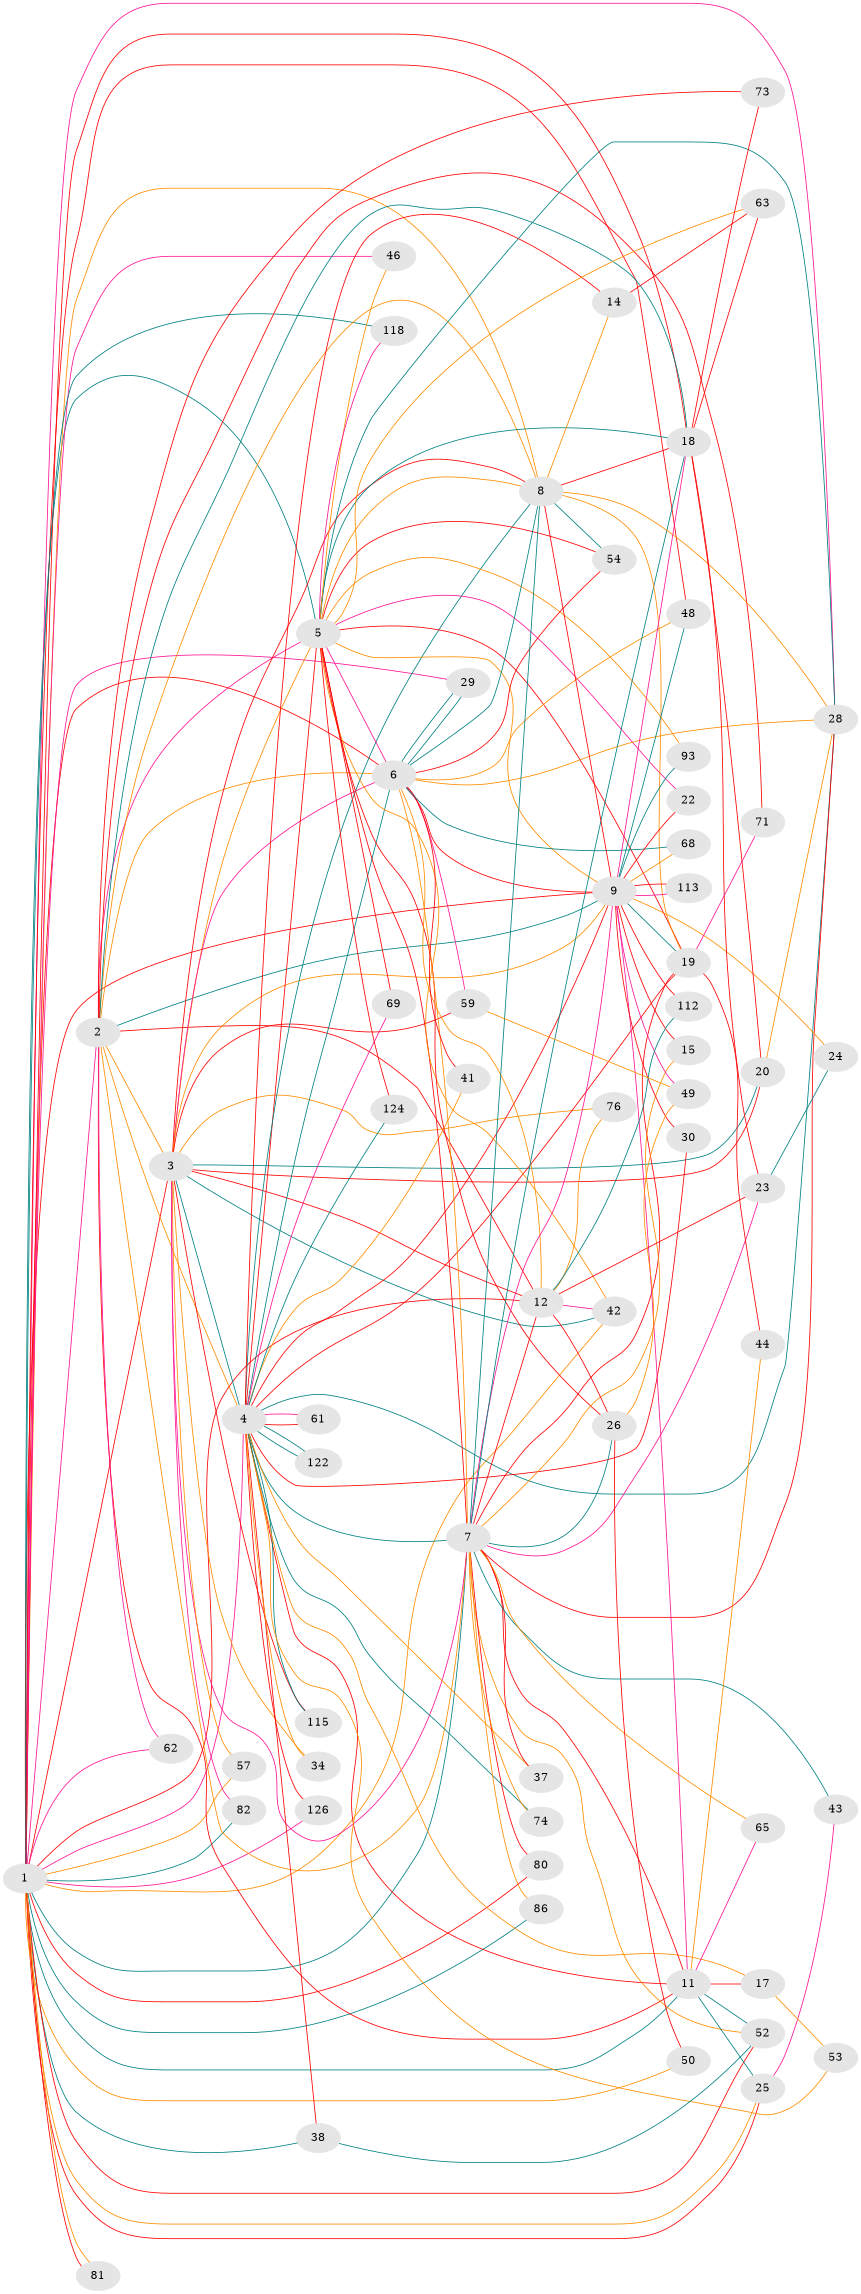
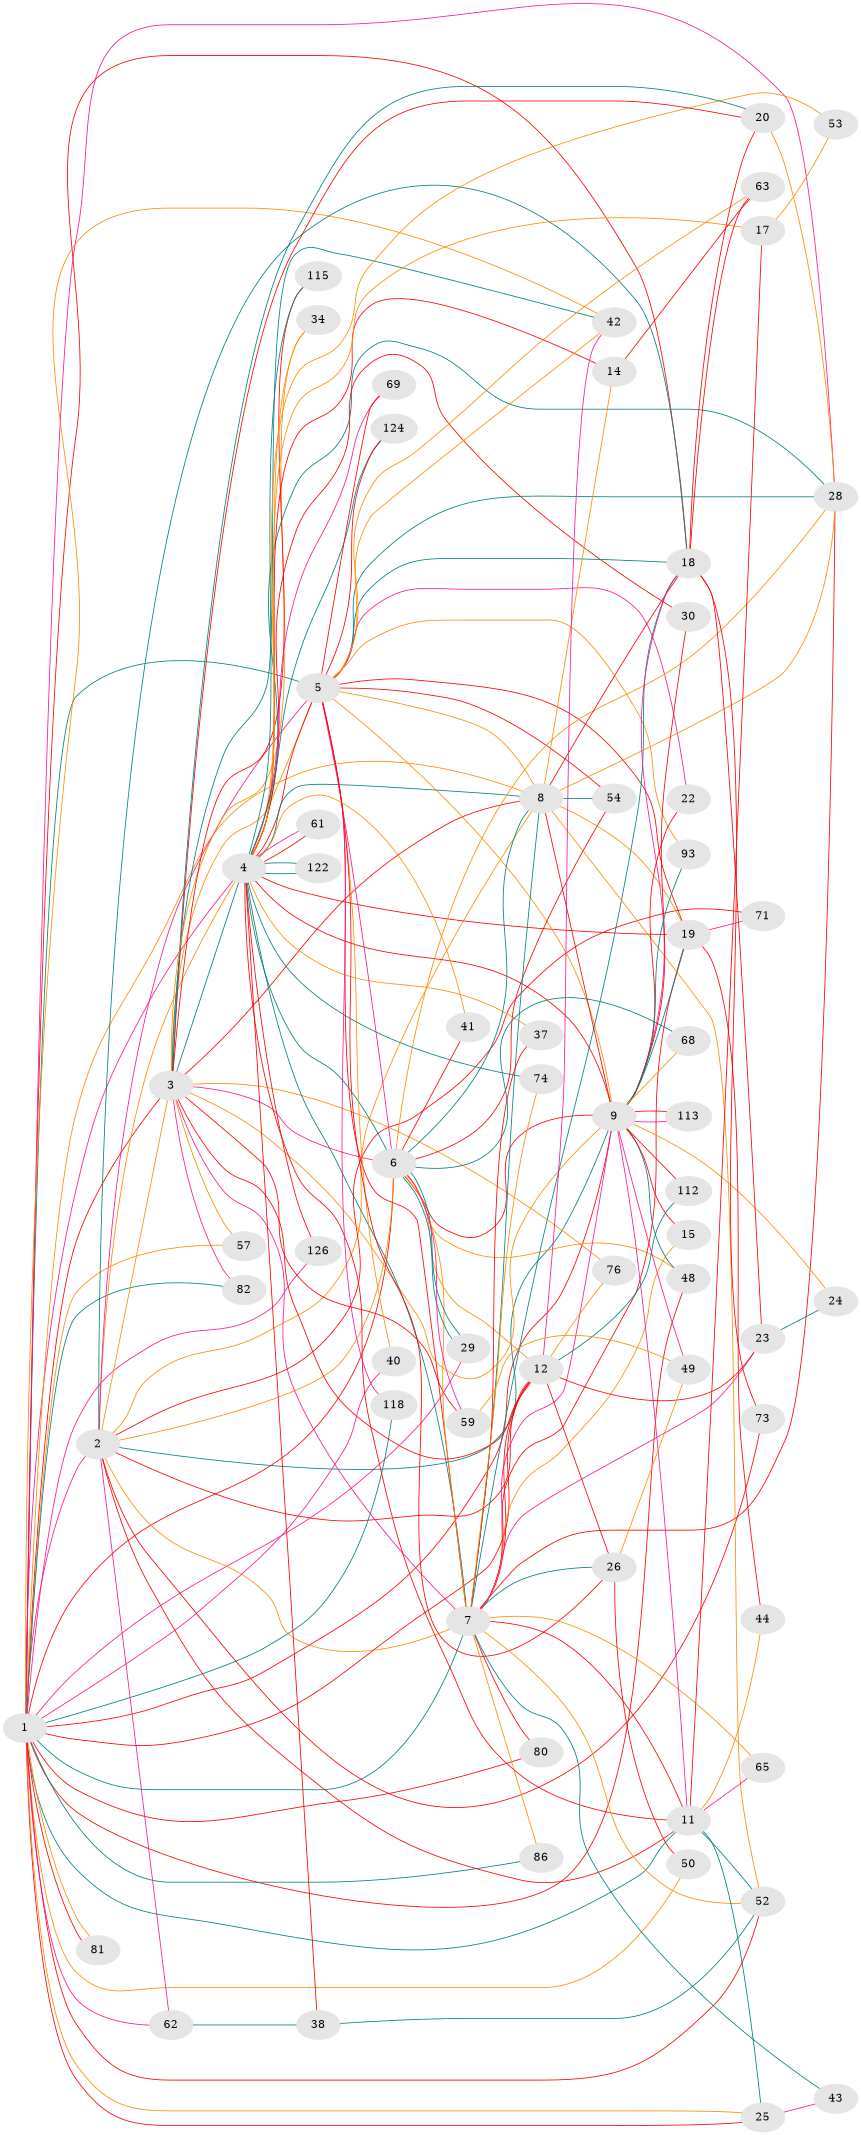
node "46": label "46" -> "40"
edge "8" -- "52": added
edge "1" -- "38": now "62" -- "38"
